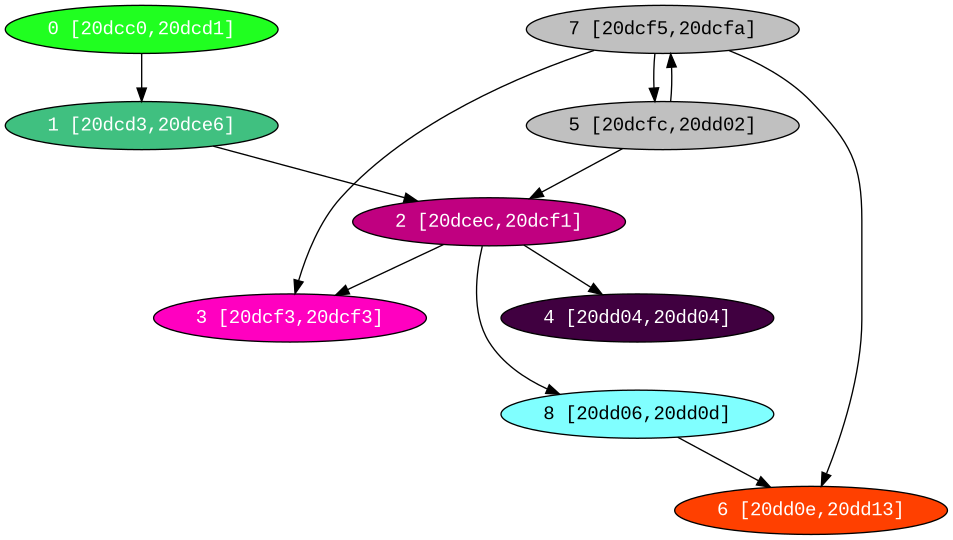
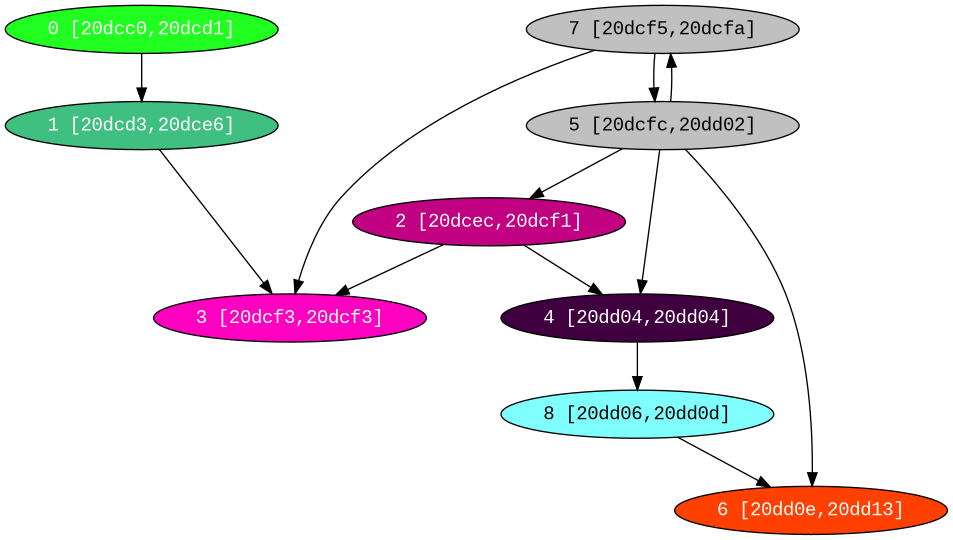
edge "1 [20dcd3,20dce6]" -> "2 [20dcec,20dcf1]": now "1 [20dcd3,20dce6]" -> "3 [20dcf3,20dcf3]"
edge "5 [20dcfc,20dd02]" -> "4 [20dd04,20dd04]": added
edge "7 [20dcf5,20dcfa]" -> "6 [20dd0e,20dd13]": now "5 [20dcfc,20dd02]" -> "6 [20dd0e,20dd13]"
edge "2 [20dcec,20dcf1]" -> "8 [20dd06,20dd0d]": now "4 [20dd04,20dd04]" -> "8 [20dd06,20dd0d]"
